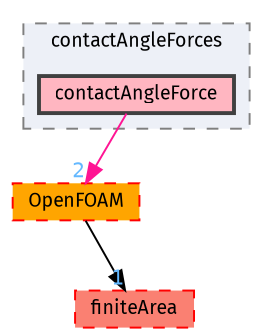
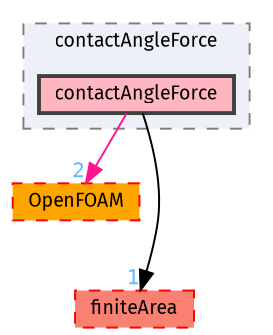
cluster "contactAngleForces": label "contactAngleForces" -> "contactAngleForce"
edge "OpenFOAM" -> "finiteArea": now "contactAngleForce" -> "finiteArea"
